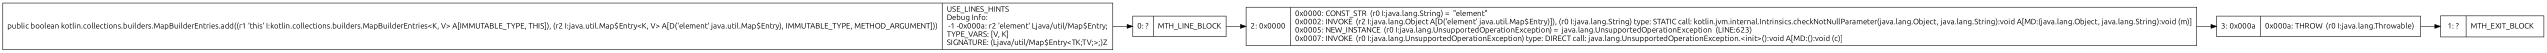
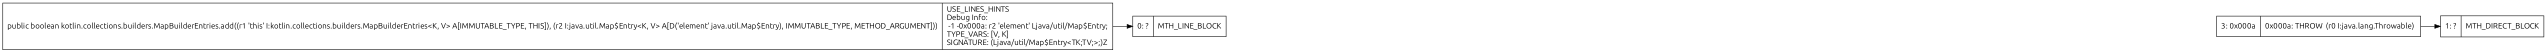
node "2: 0x0000": removed
node "1: ?": text "MTH_EXIT_BLOCK" -> "MTH_DIRECT_BLOCK"
